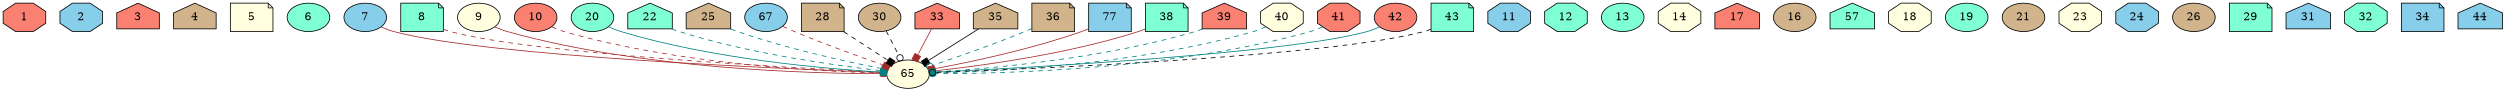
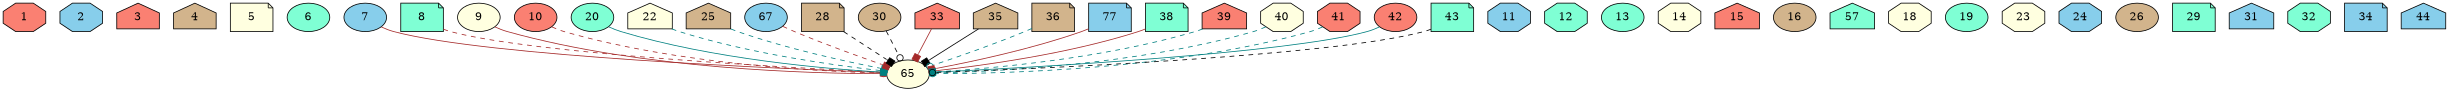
node "22": fillcolor aquamarine -> lightyellow
node "17": label "17" -> "15"
node "21": removed
